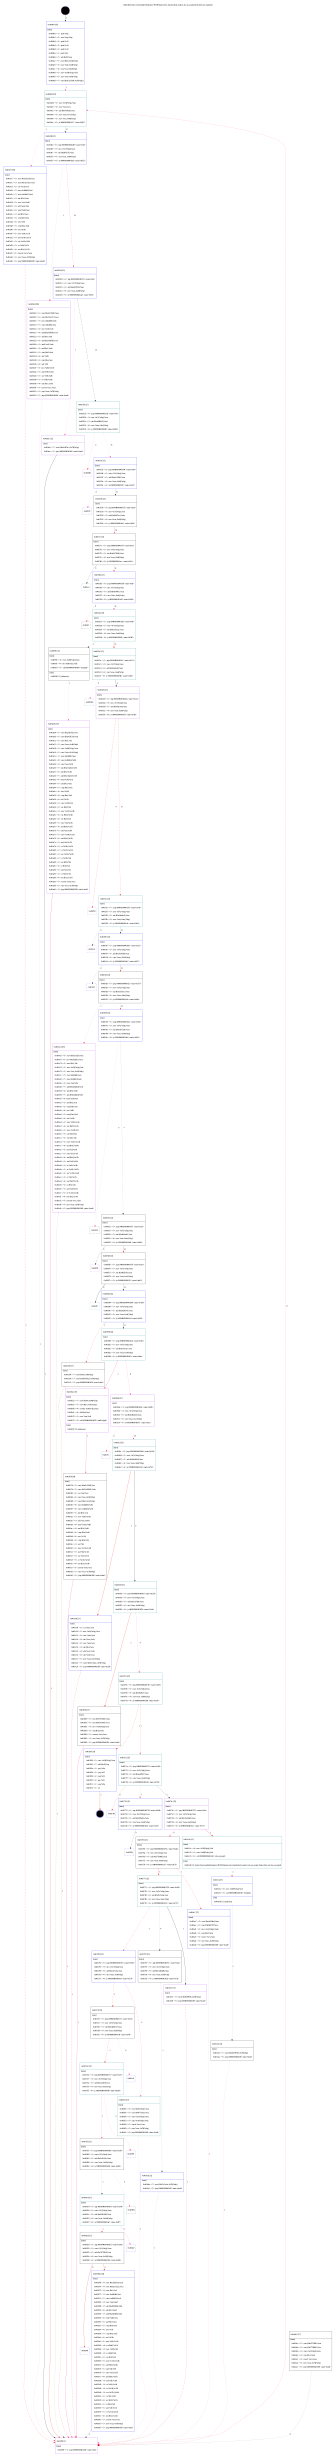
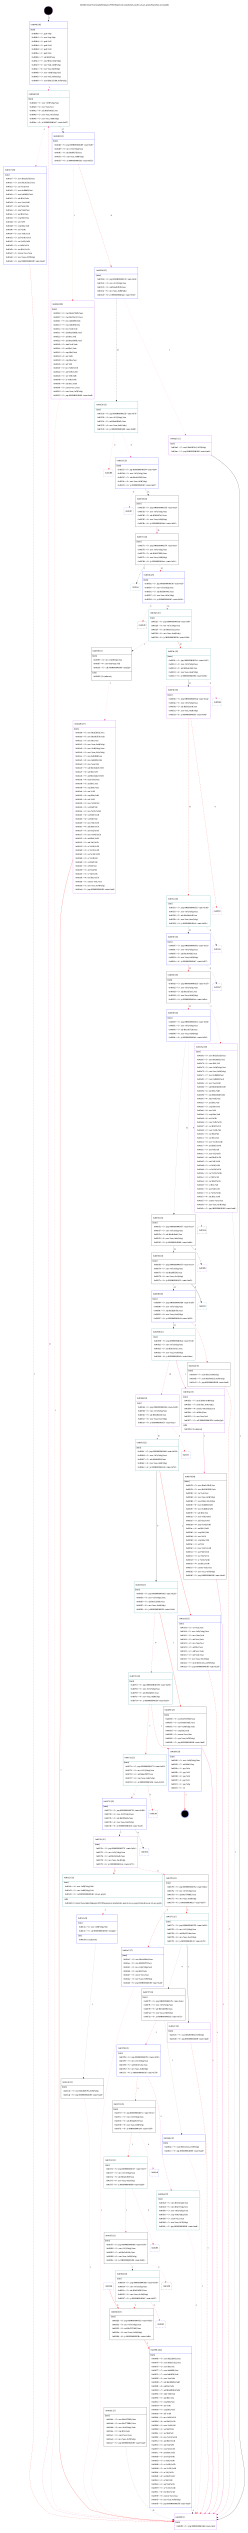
edge "0x40171a [25]" -> "0x40174c [25]": now "0x401733 [25]" -> "0x40174c [25]"
edge "0x40177e [25]" -> "0x4017b0 [25]": now "0x401797 [25]" -> "0x4017b0 [25]"
edge "0x40182d [25]" -> "0x401846": reversed
